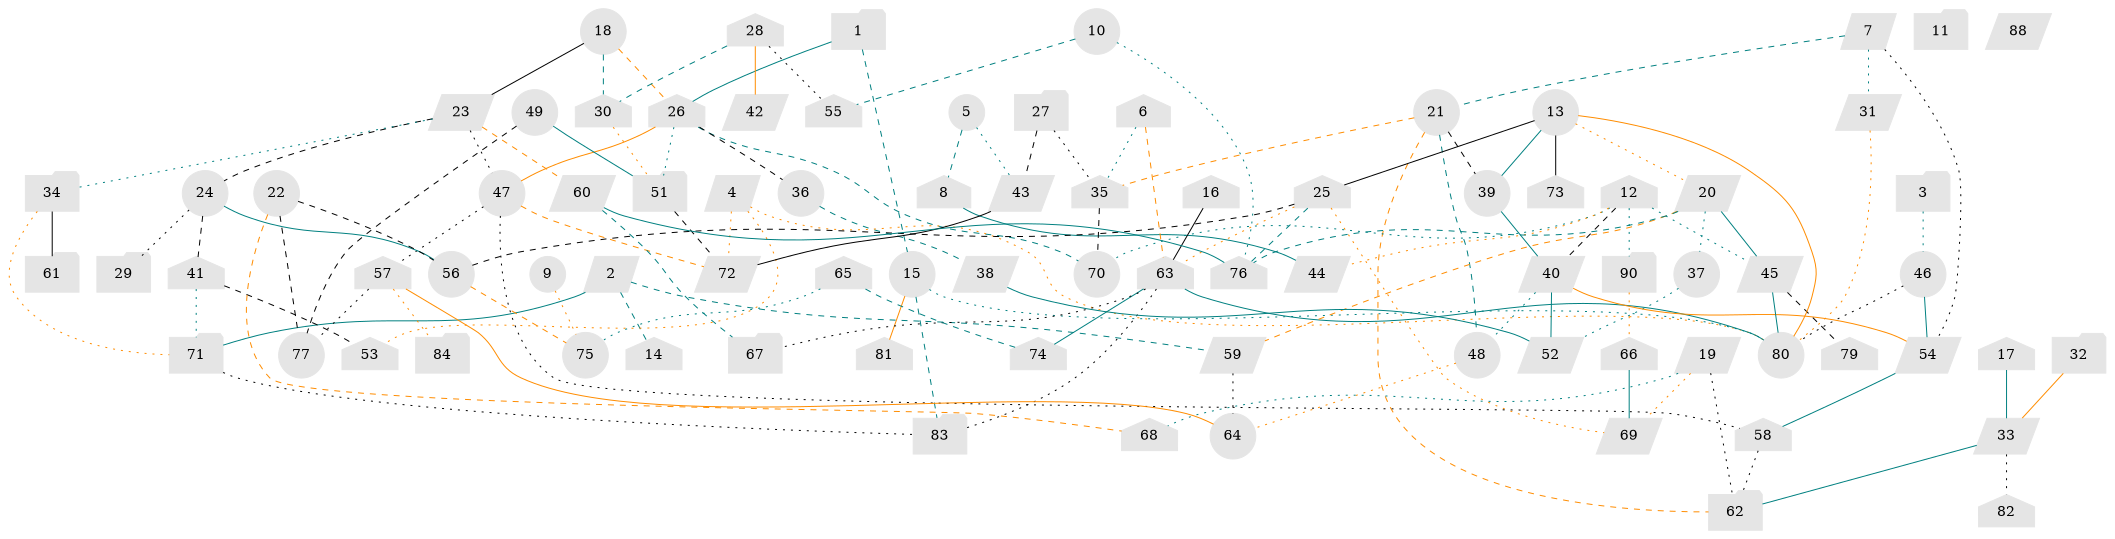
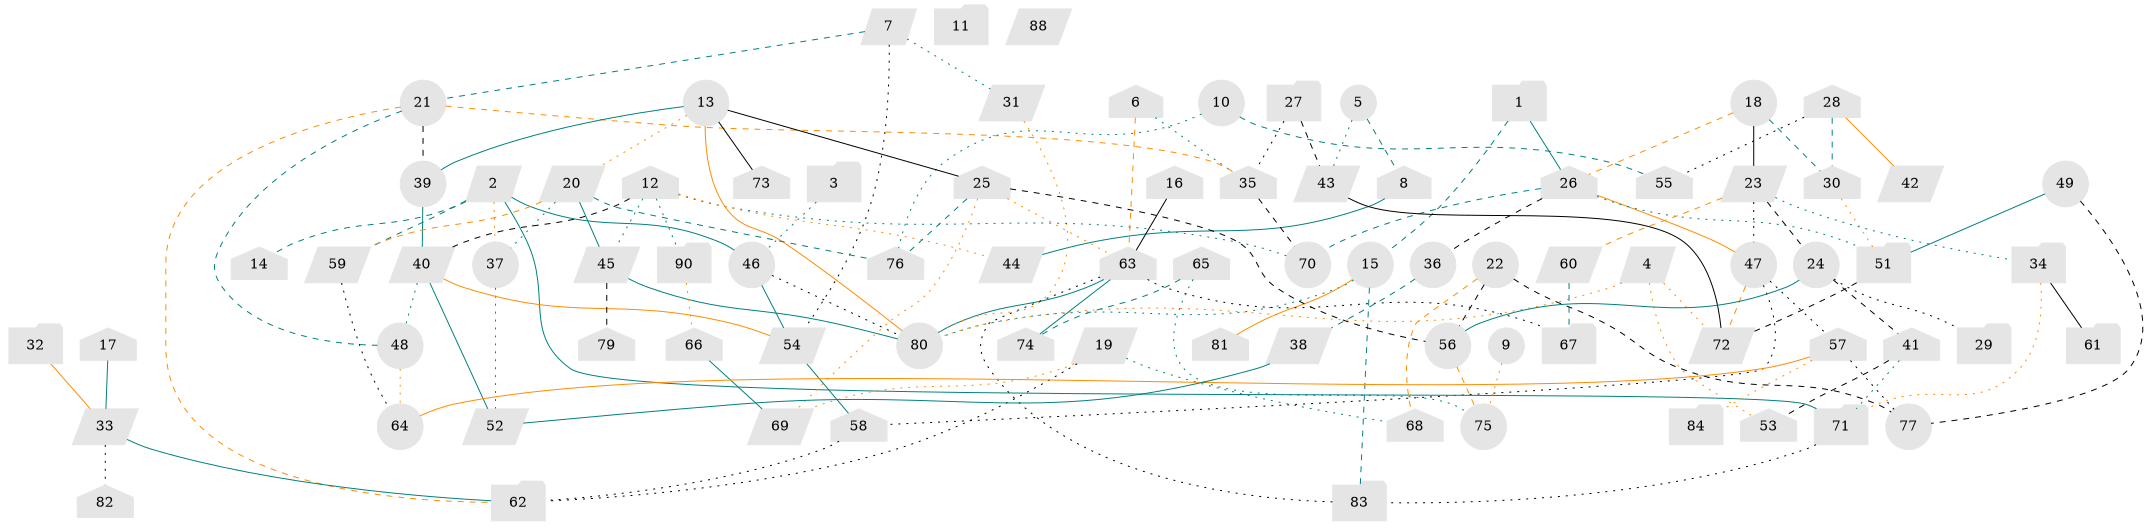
edge "2" -- "46": added
edge "2" -- "37": added
edge "60" -- "76": removed
